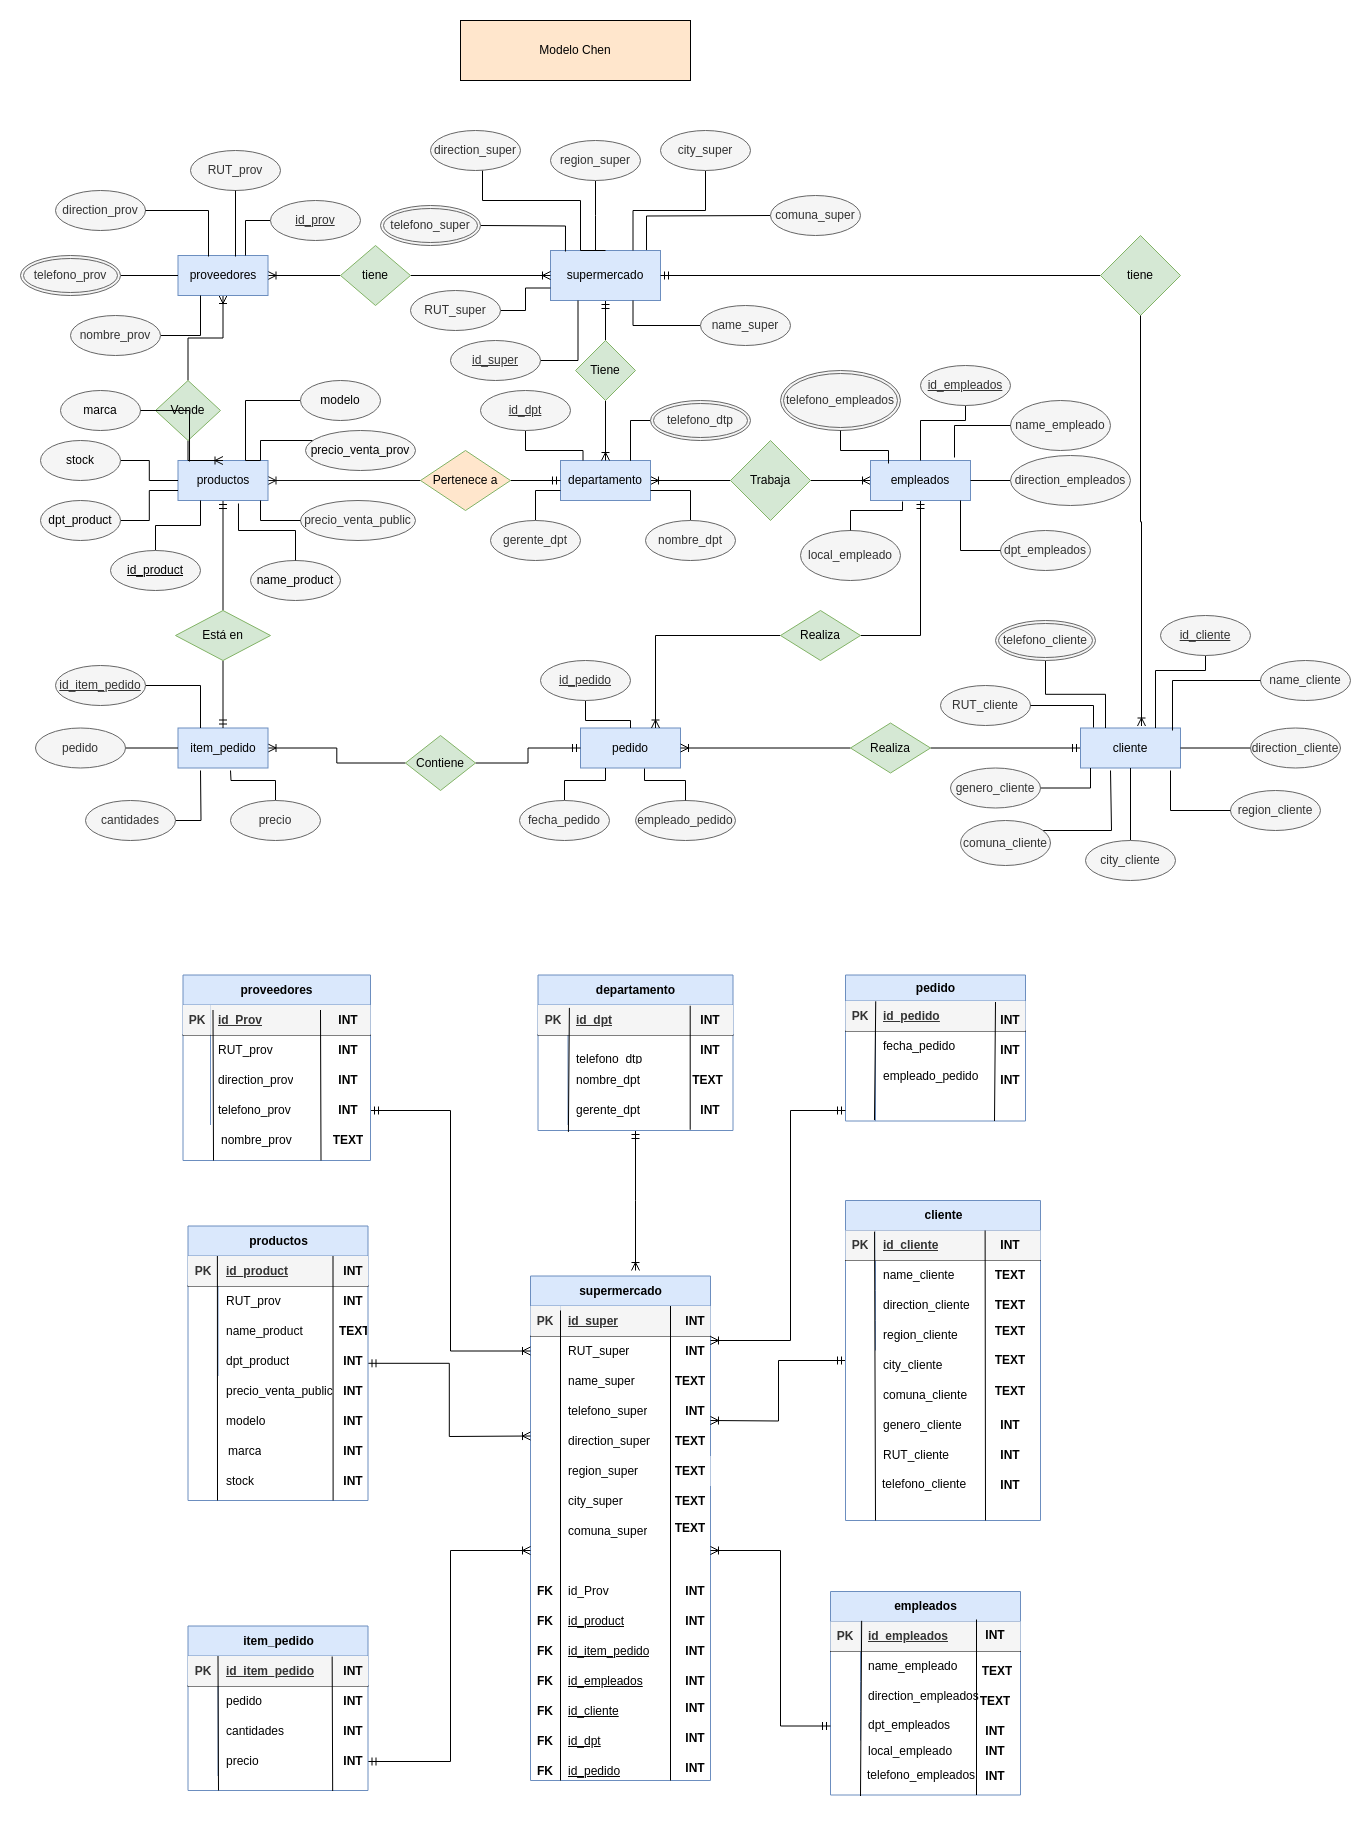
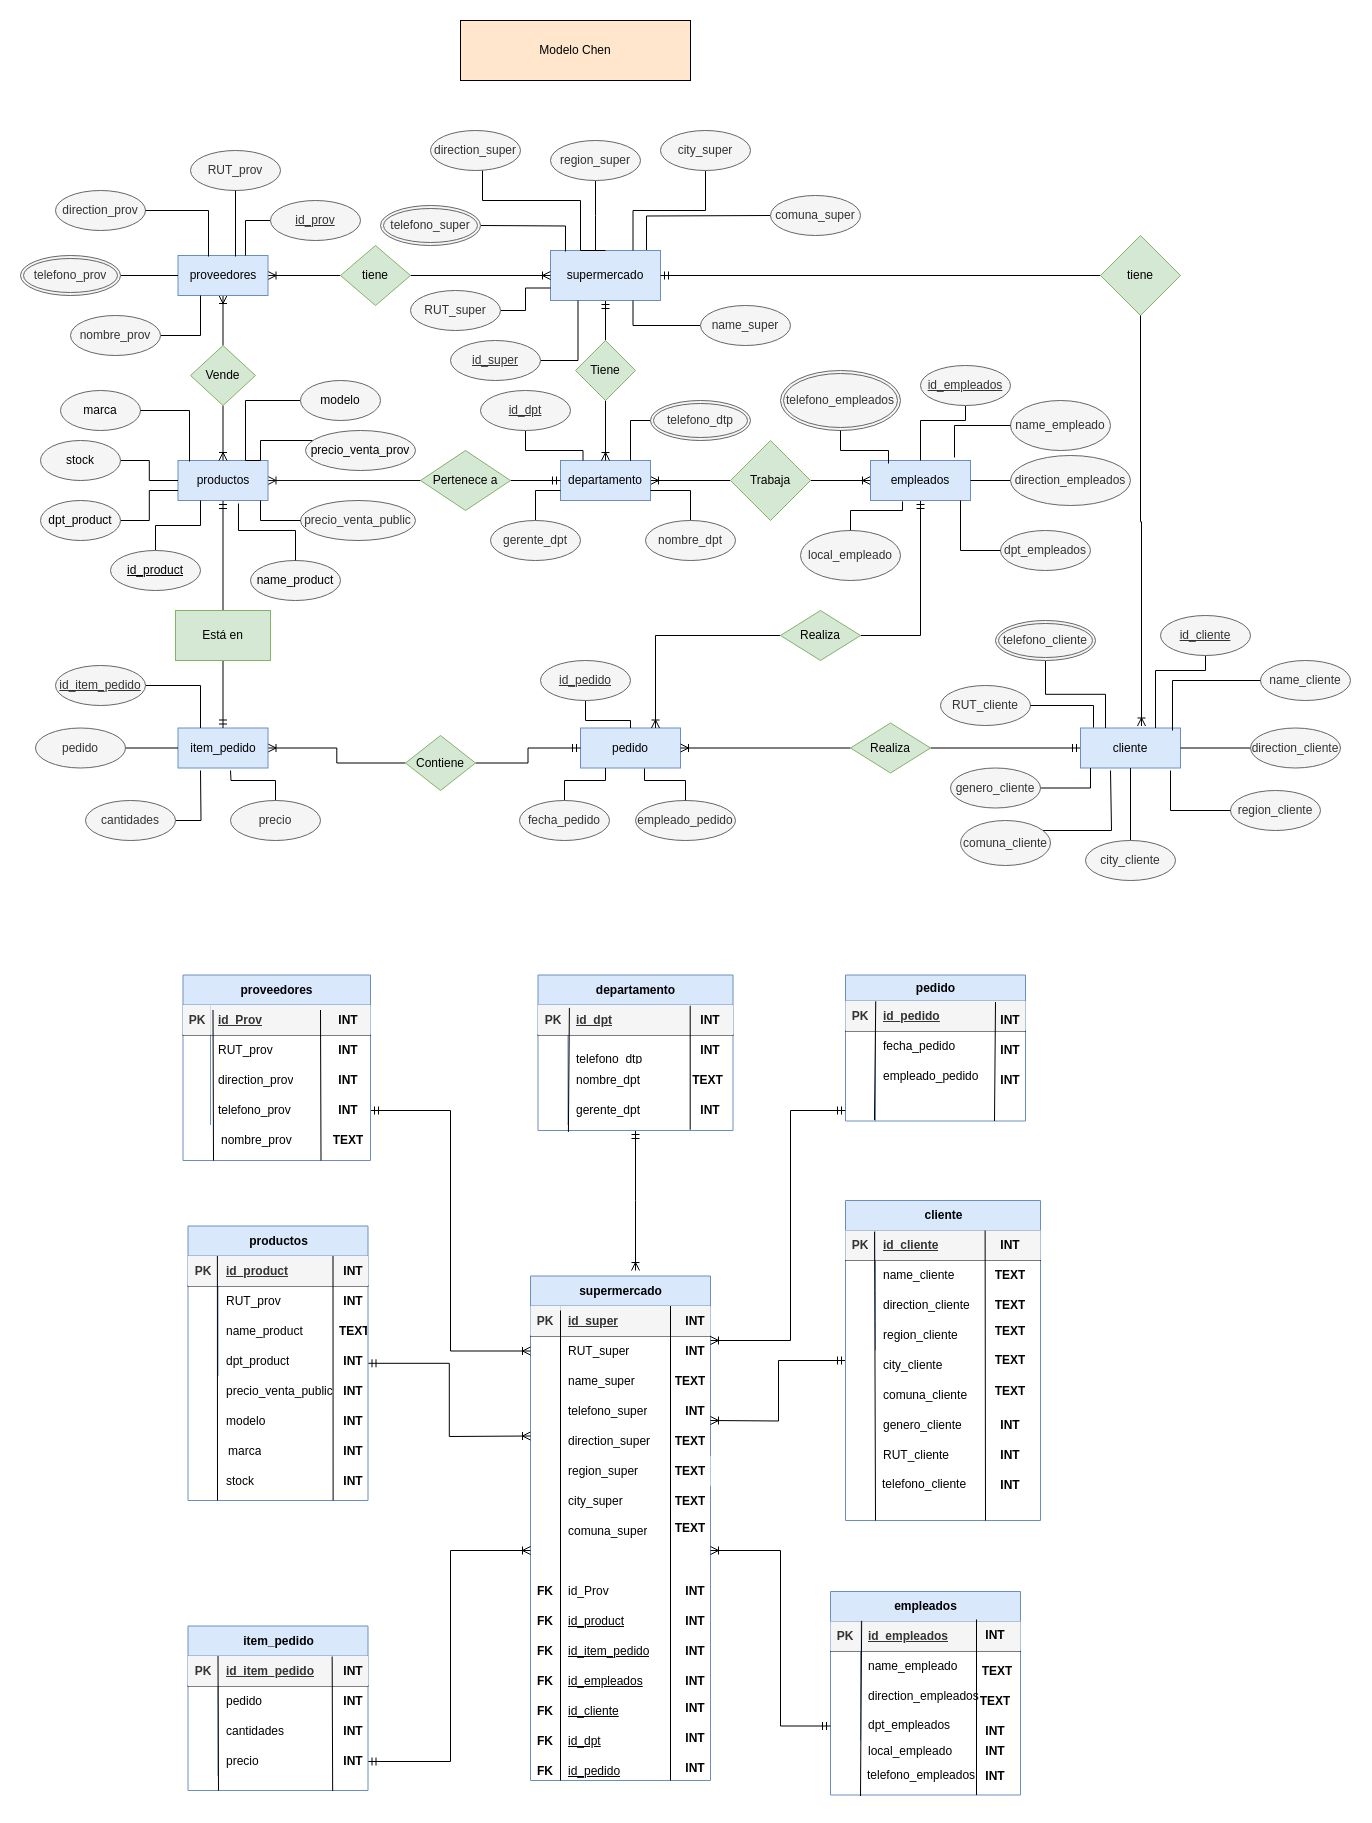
node "Vende": moved (188, 411) -> (223, 376)
node "Pertenece a": fillcolor #ffe6cc -> #d5e8d4
node "Está en": shape diamond -> rectangle
